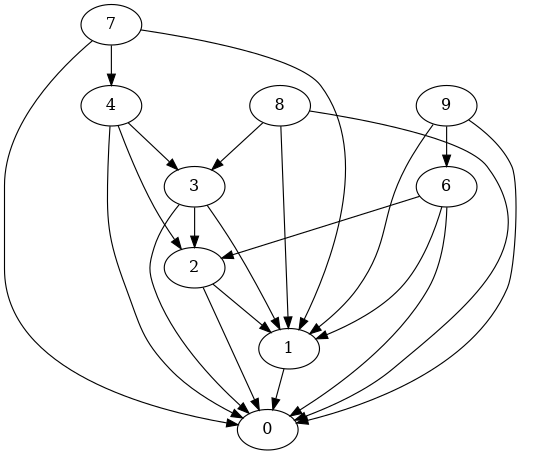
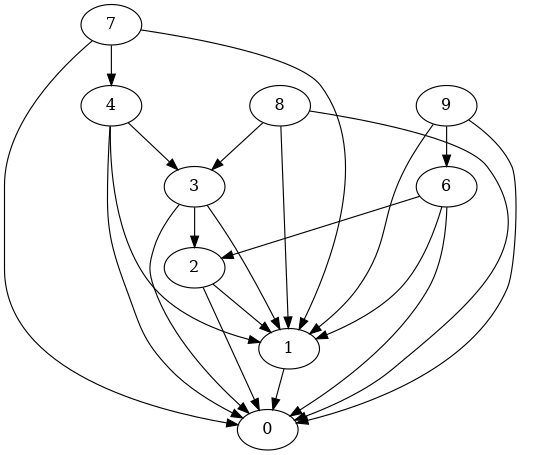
edge "4" -> "2": now "4" -> "1"
